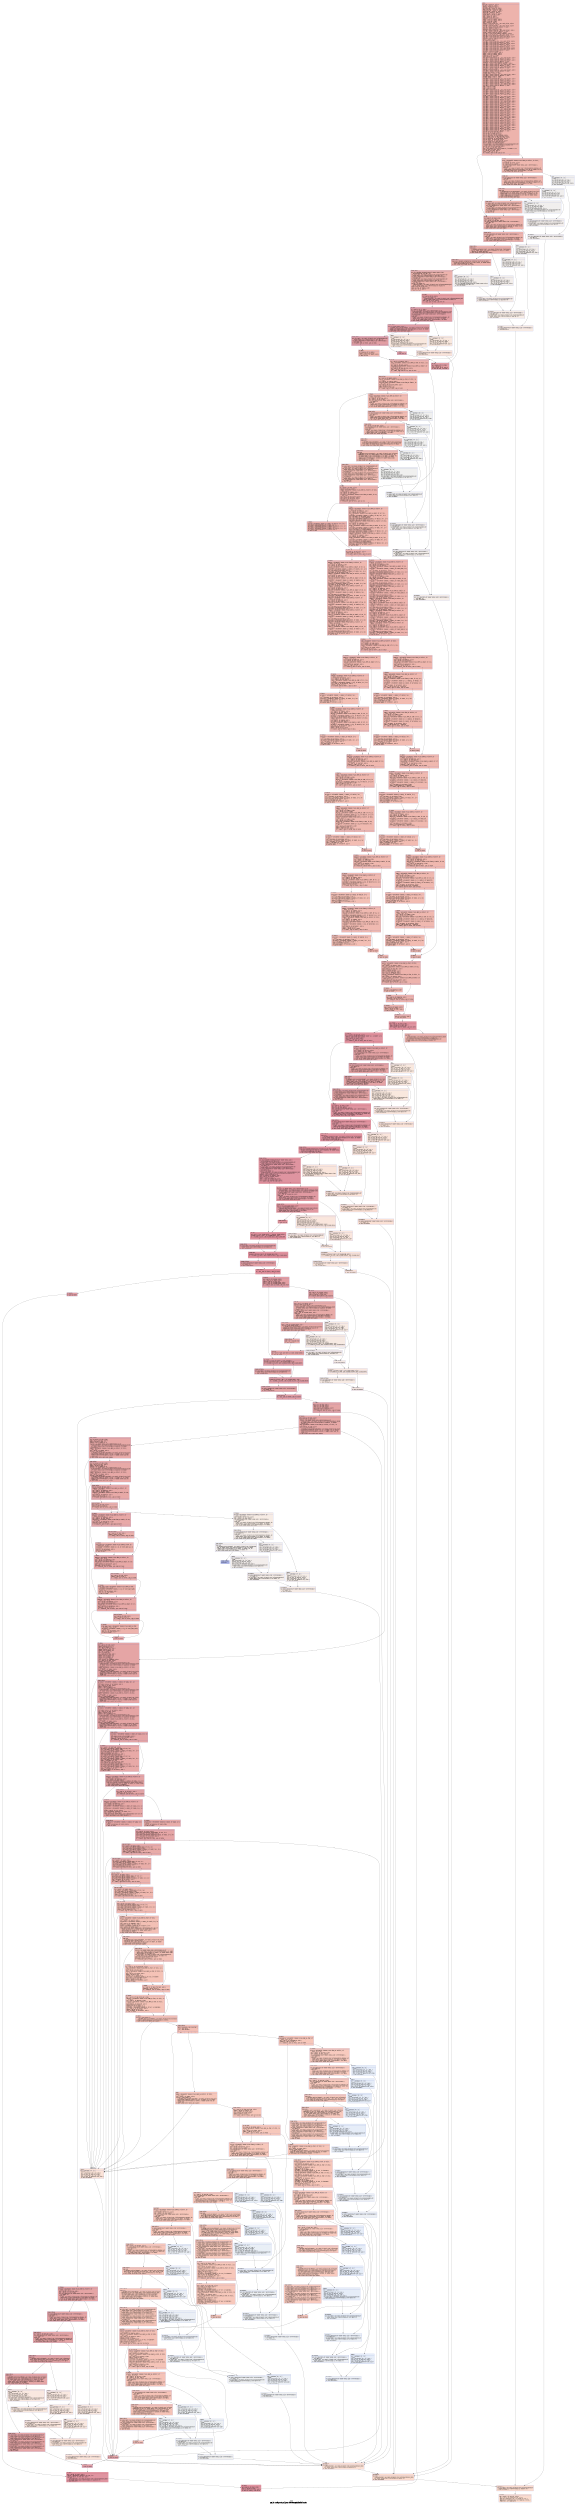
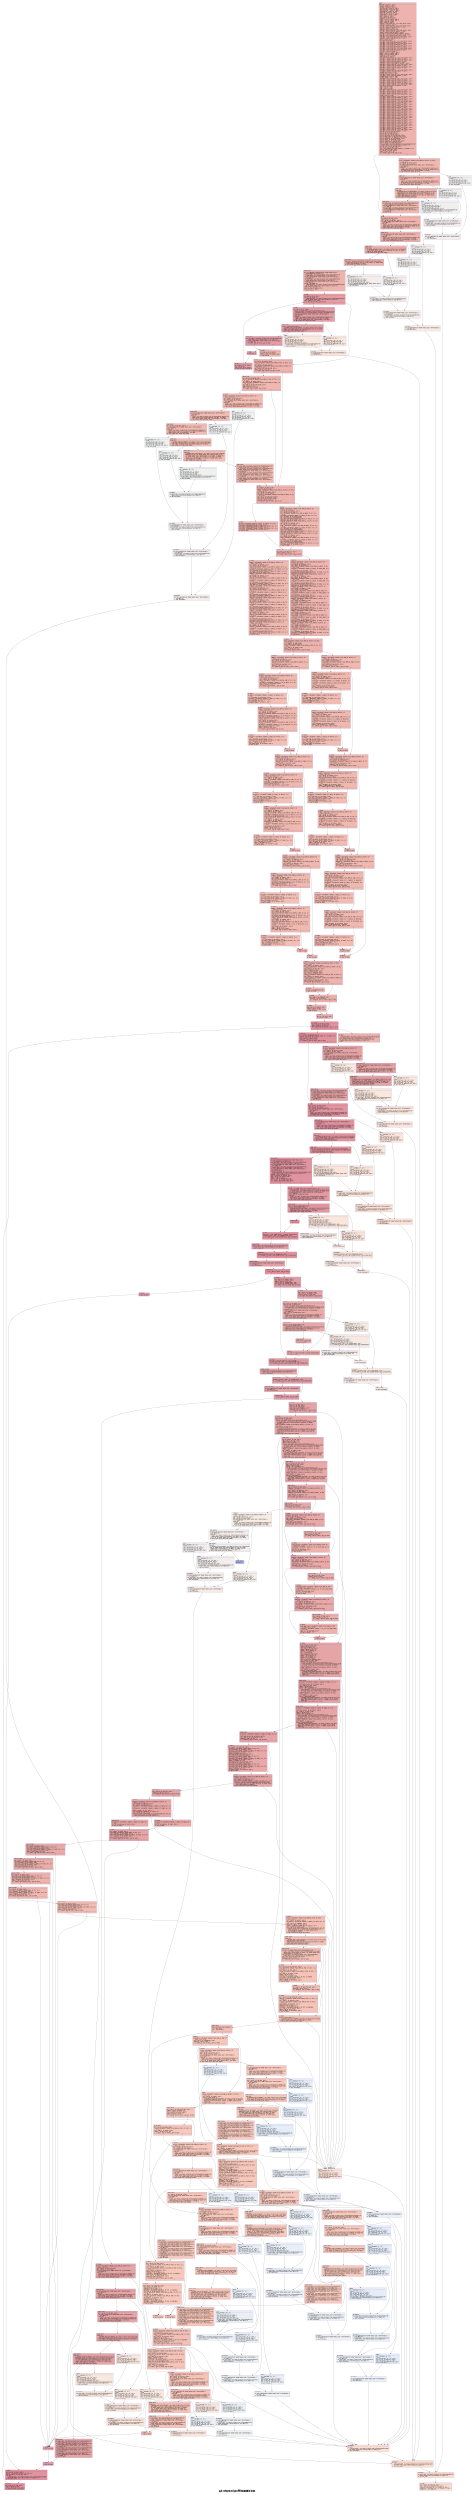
node "lpad762:": removed
